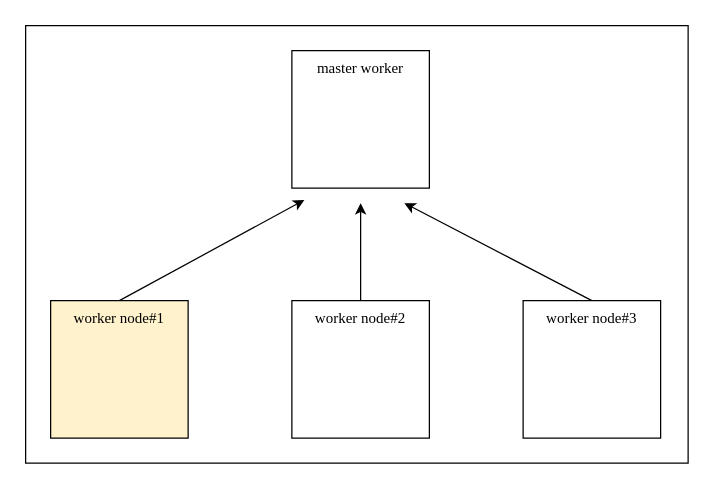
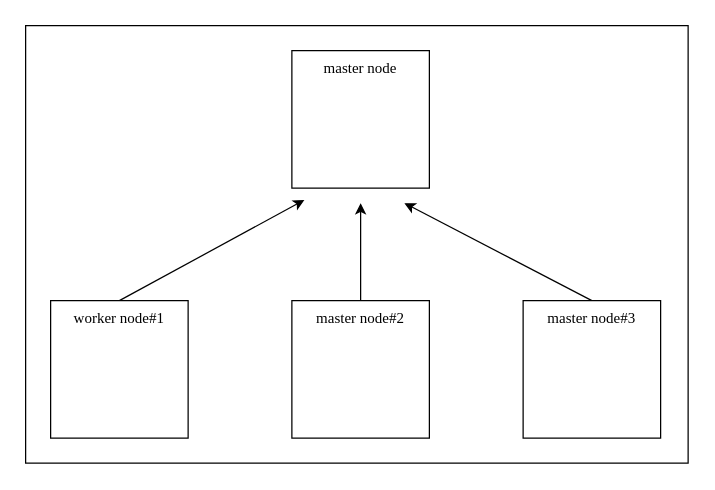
node "master worker": label "master worker" -> "master node"
node "worker node#2": label "worker node#2" -> "master node#2"
node "worker node#3": label "worker node#3" -> "master node#3"
node "worker node#1": fillcolor #fff2cc -> #ffffff
